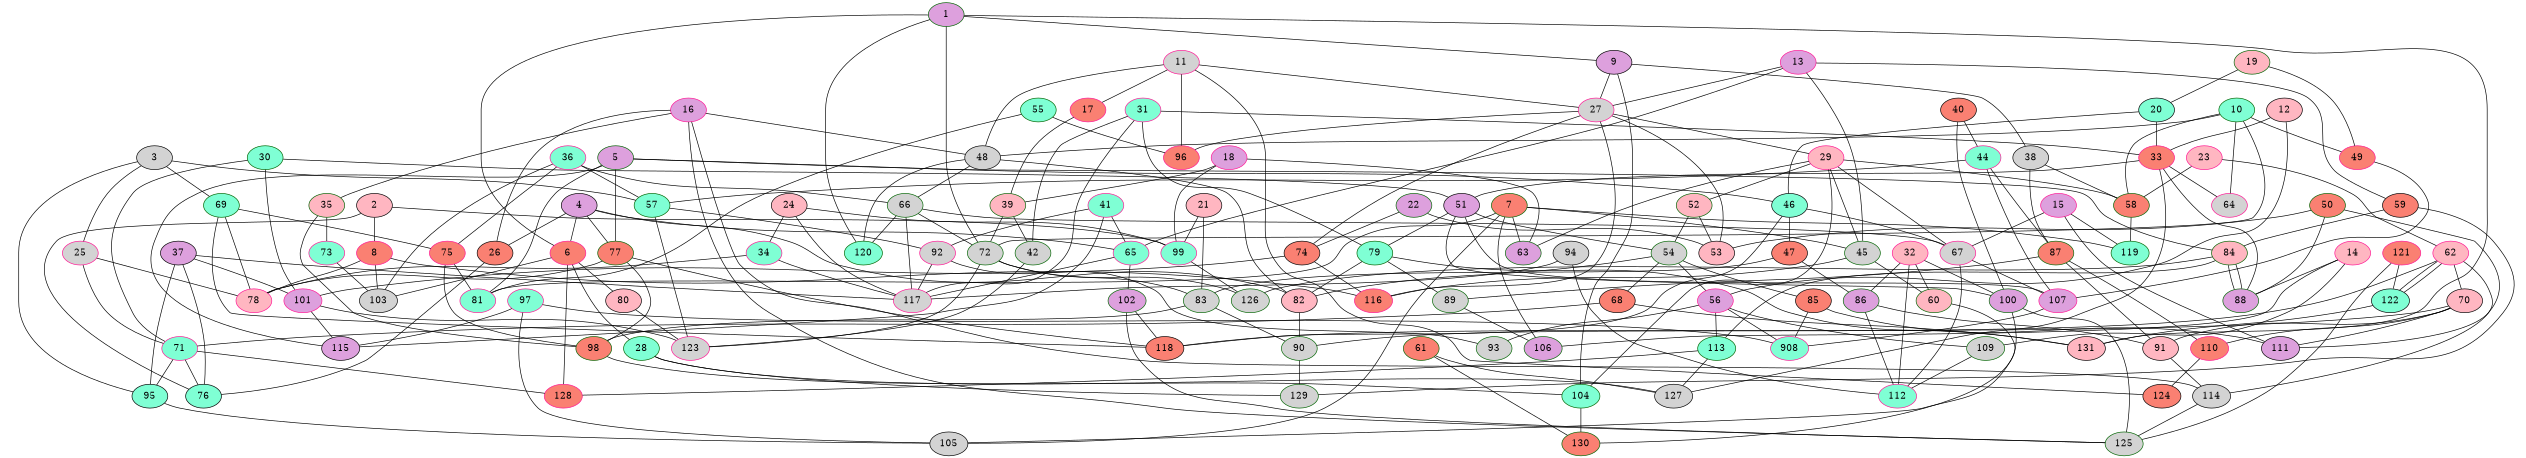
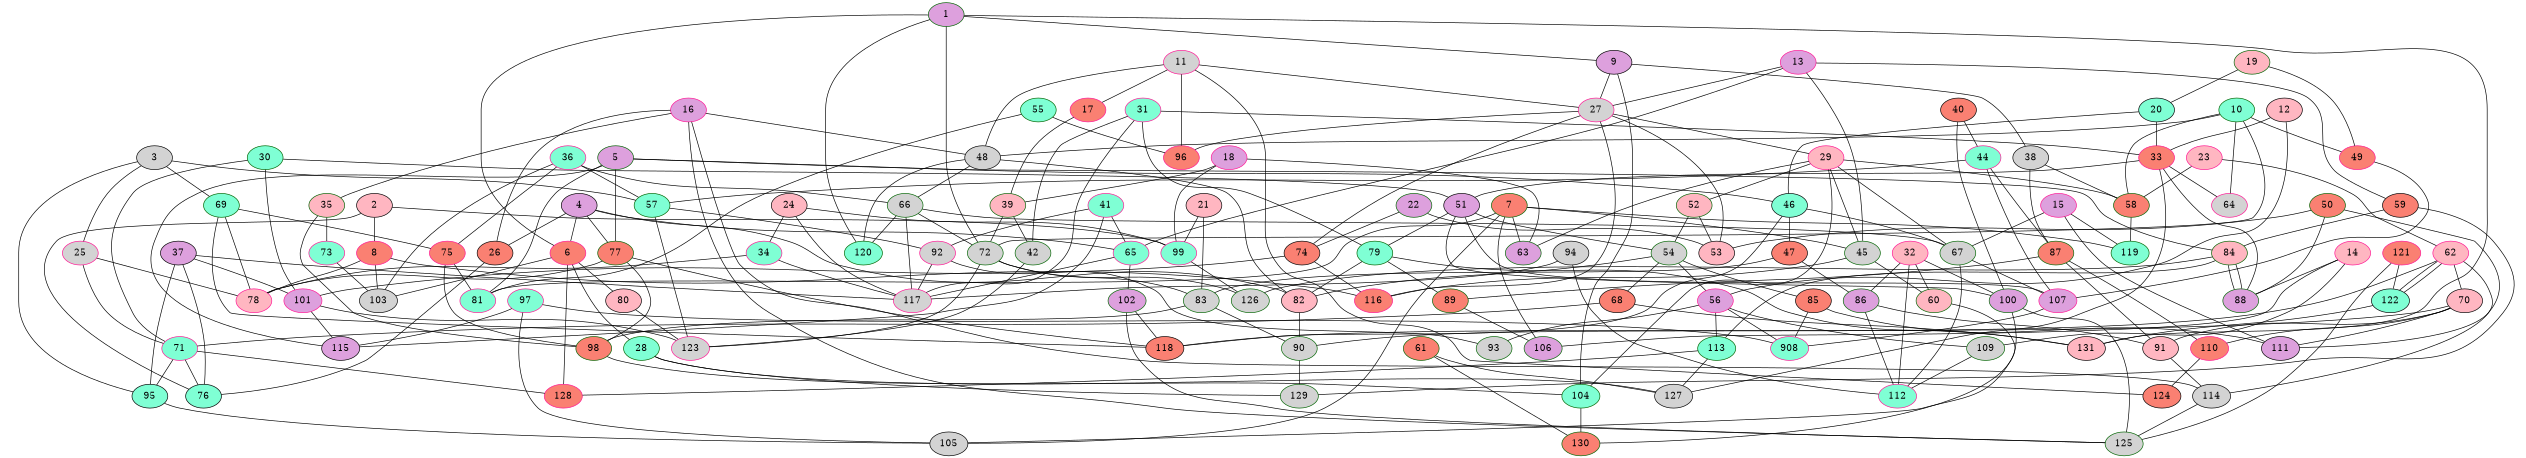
node "67": color deeppink -> darkgreen
node "89": fillcolor lightgrey -> salmon
